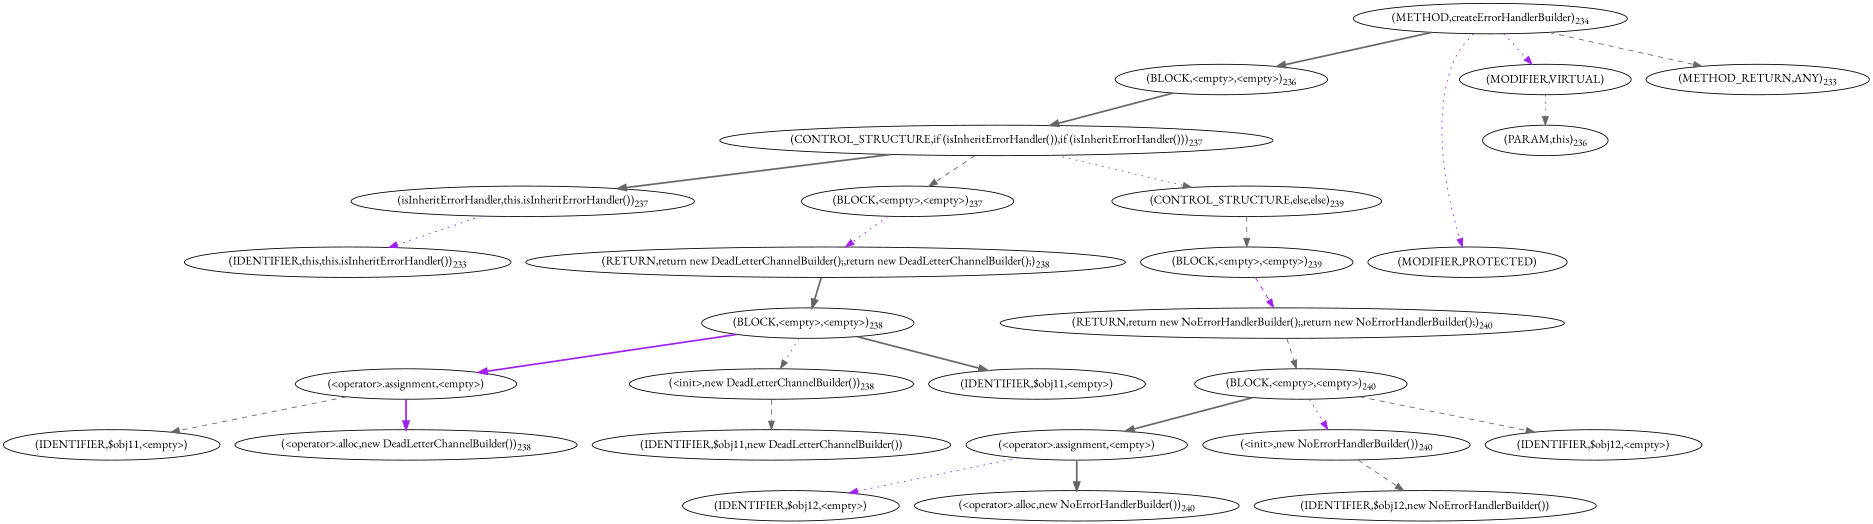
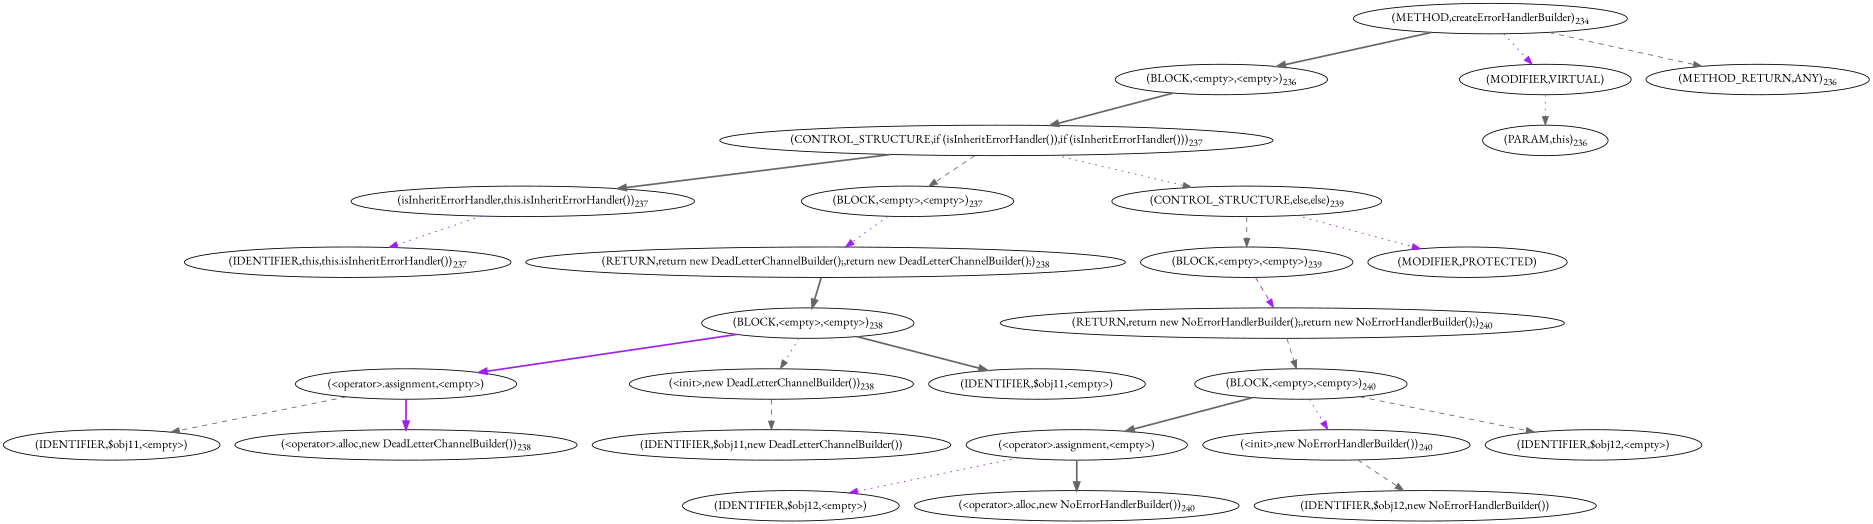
node "(METHOD_RETURN,ANY)": text "233" -> "236"
edge "(METHOD,createErrorHandlerBuilder)" -> "(MODIFIER,PROTECTED)": now "(CONTROL_STRUCTURE,else,else)" -> "(MODIFIER,PROTECTED)"
node "(IDENTIFIER,this,this.isInheritErrorHandler())": text "233" -> "237"
